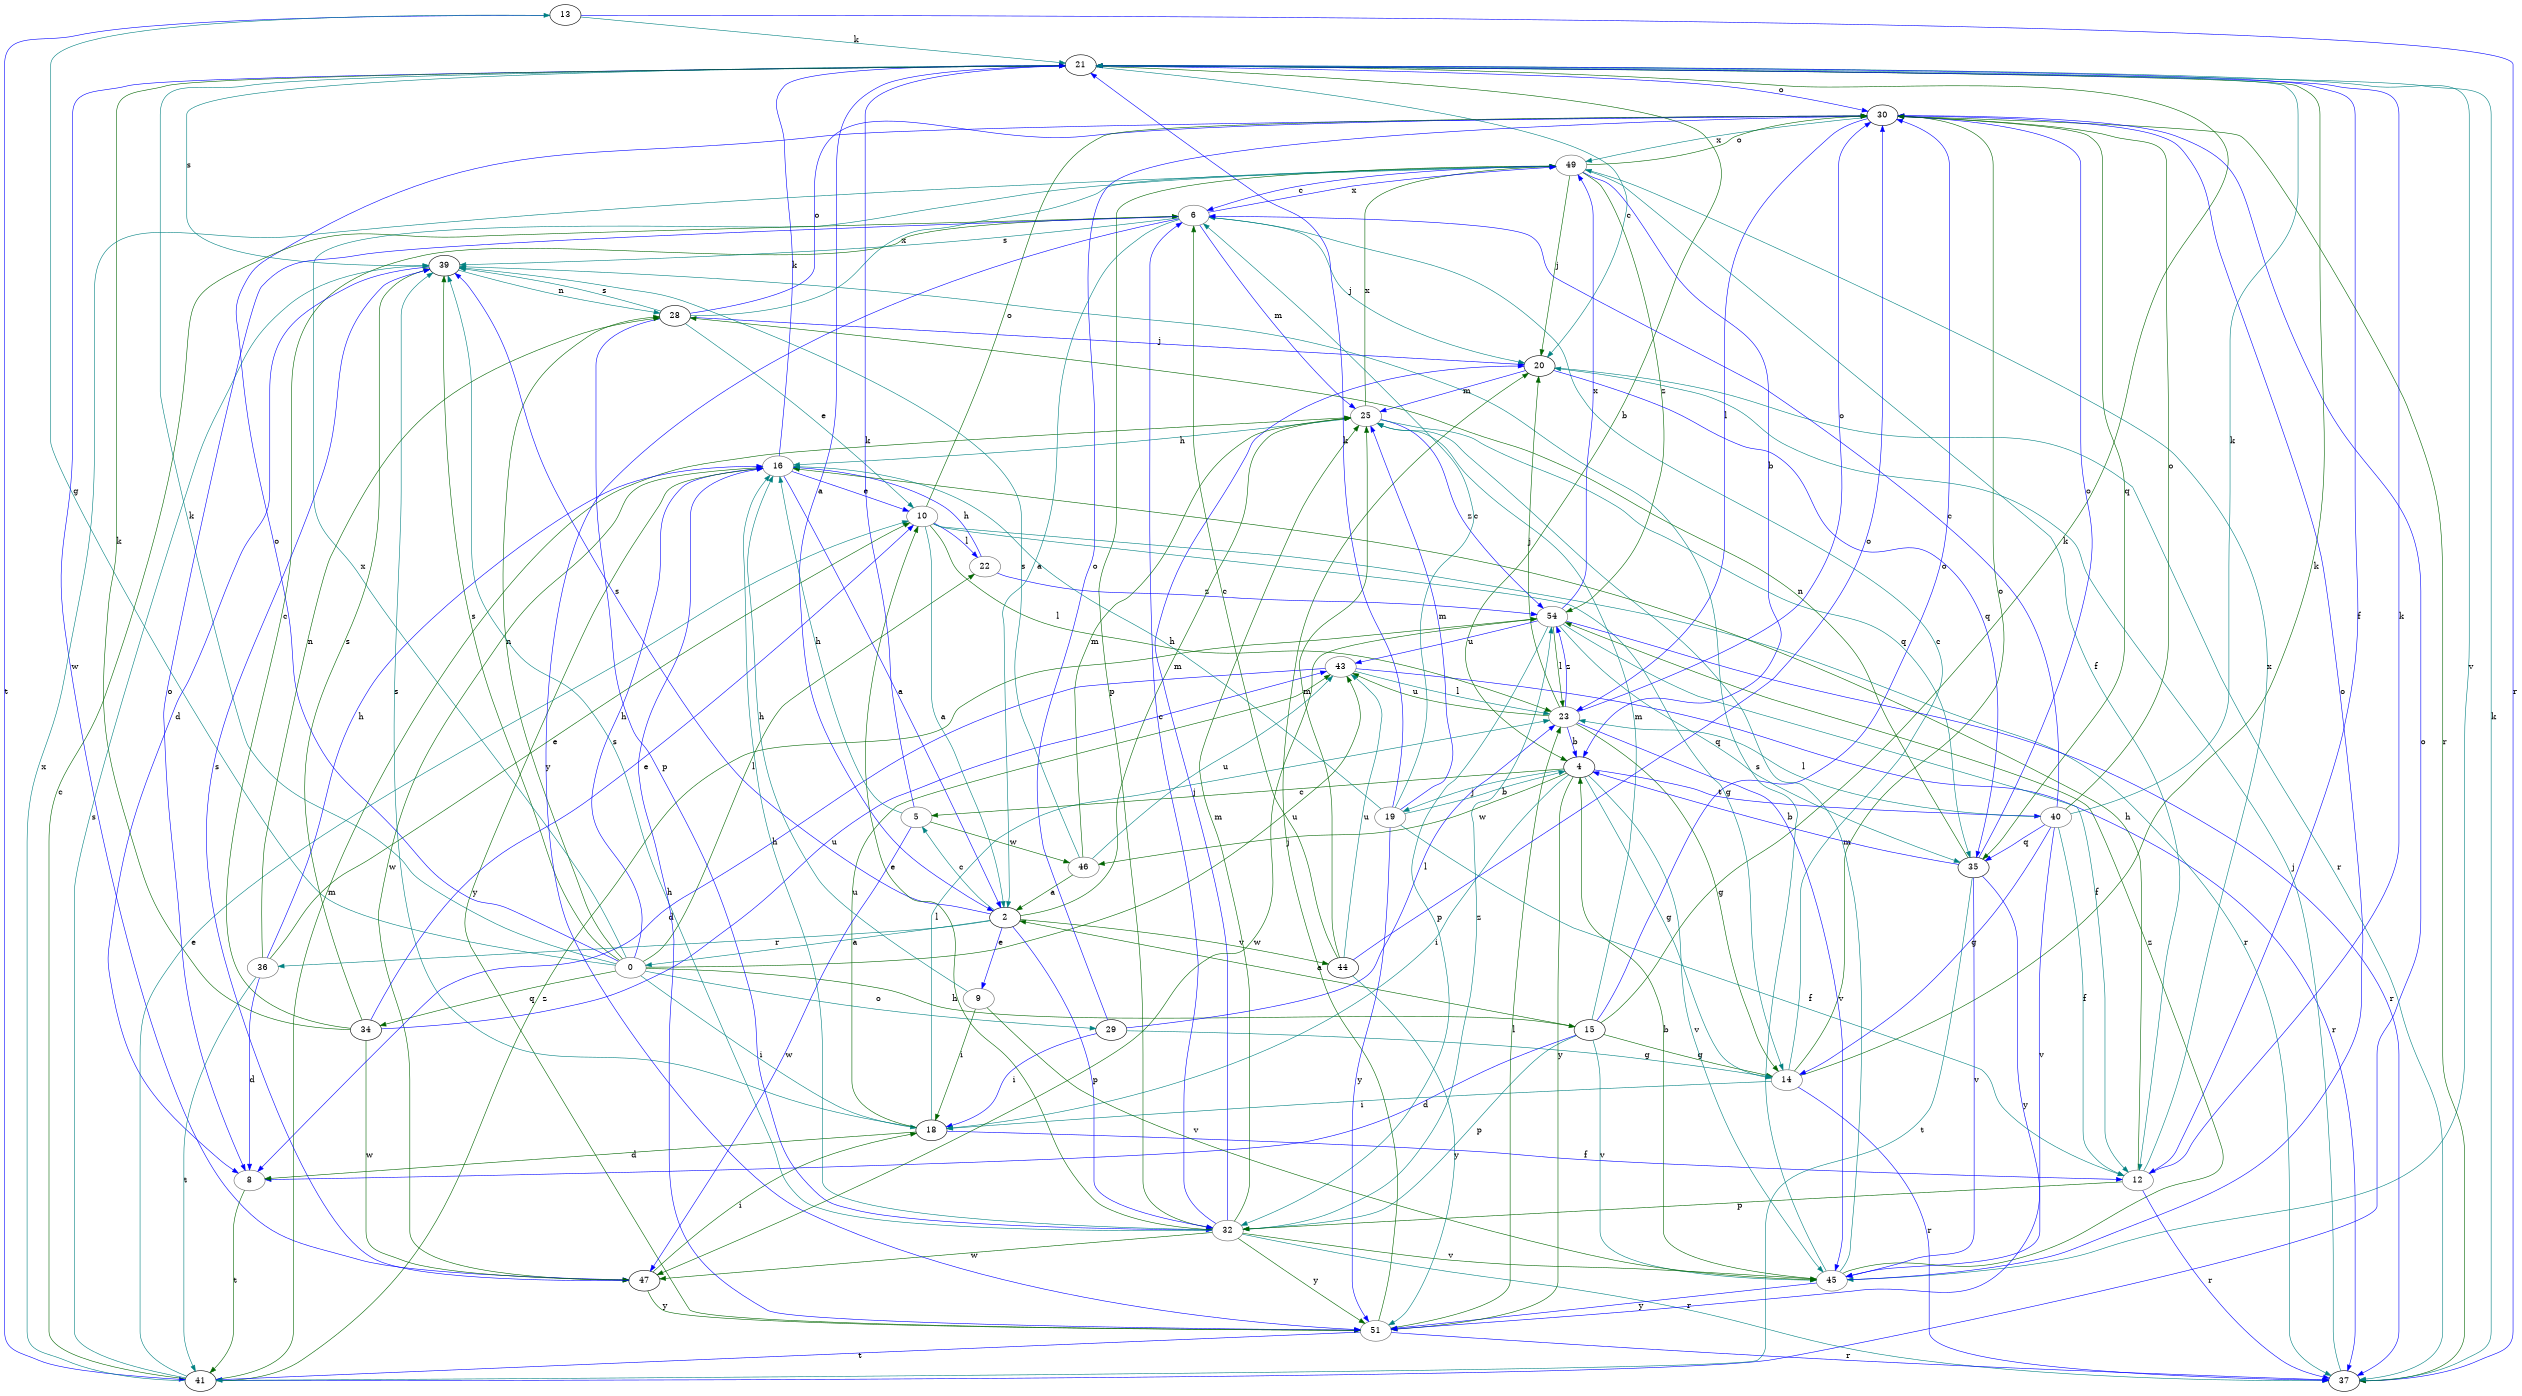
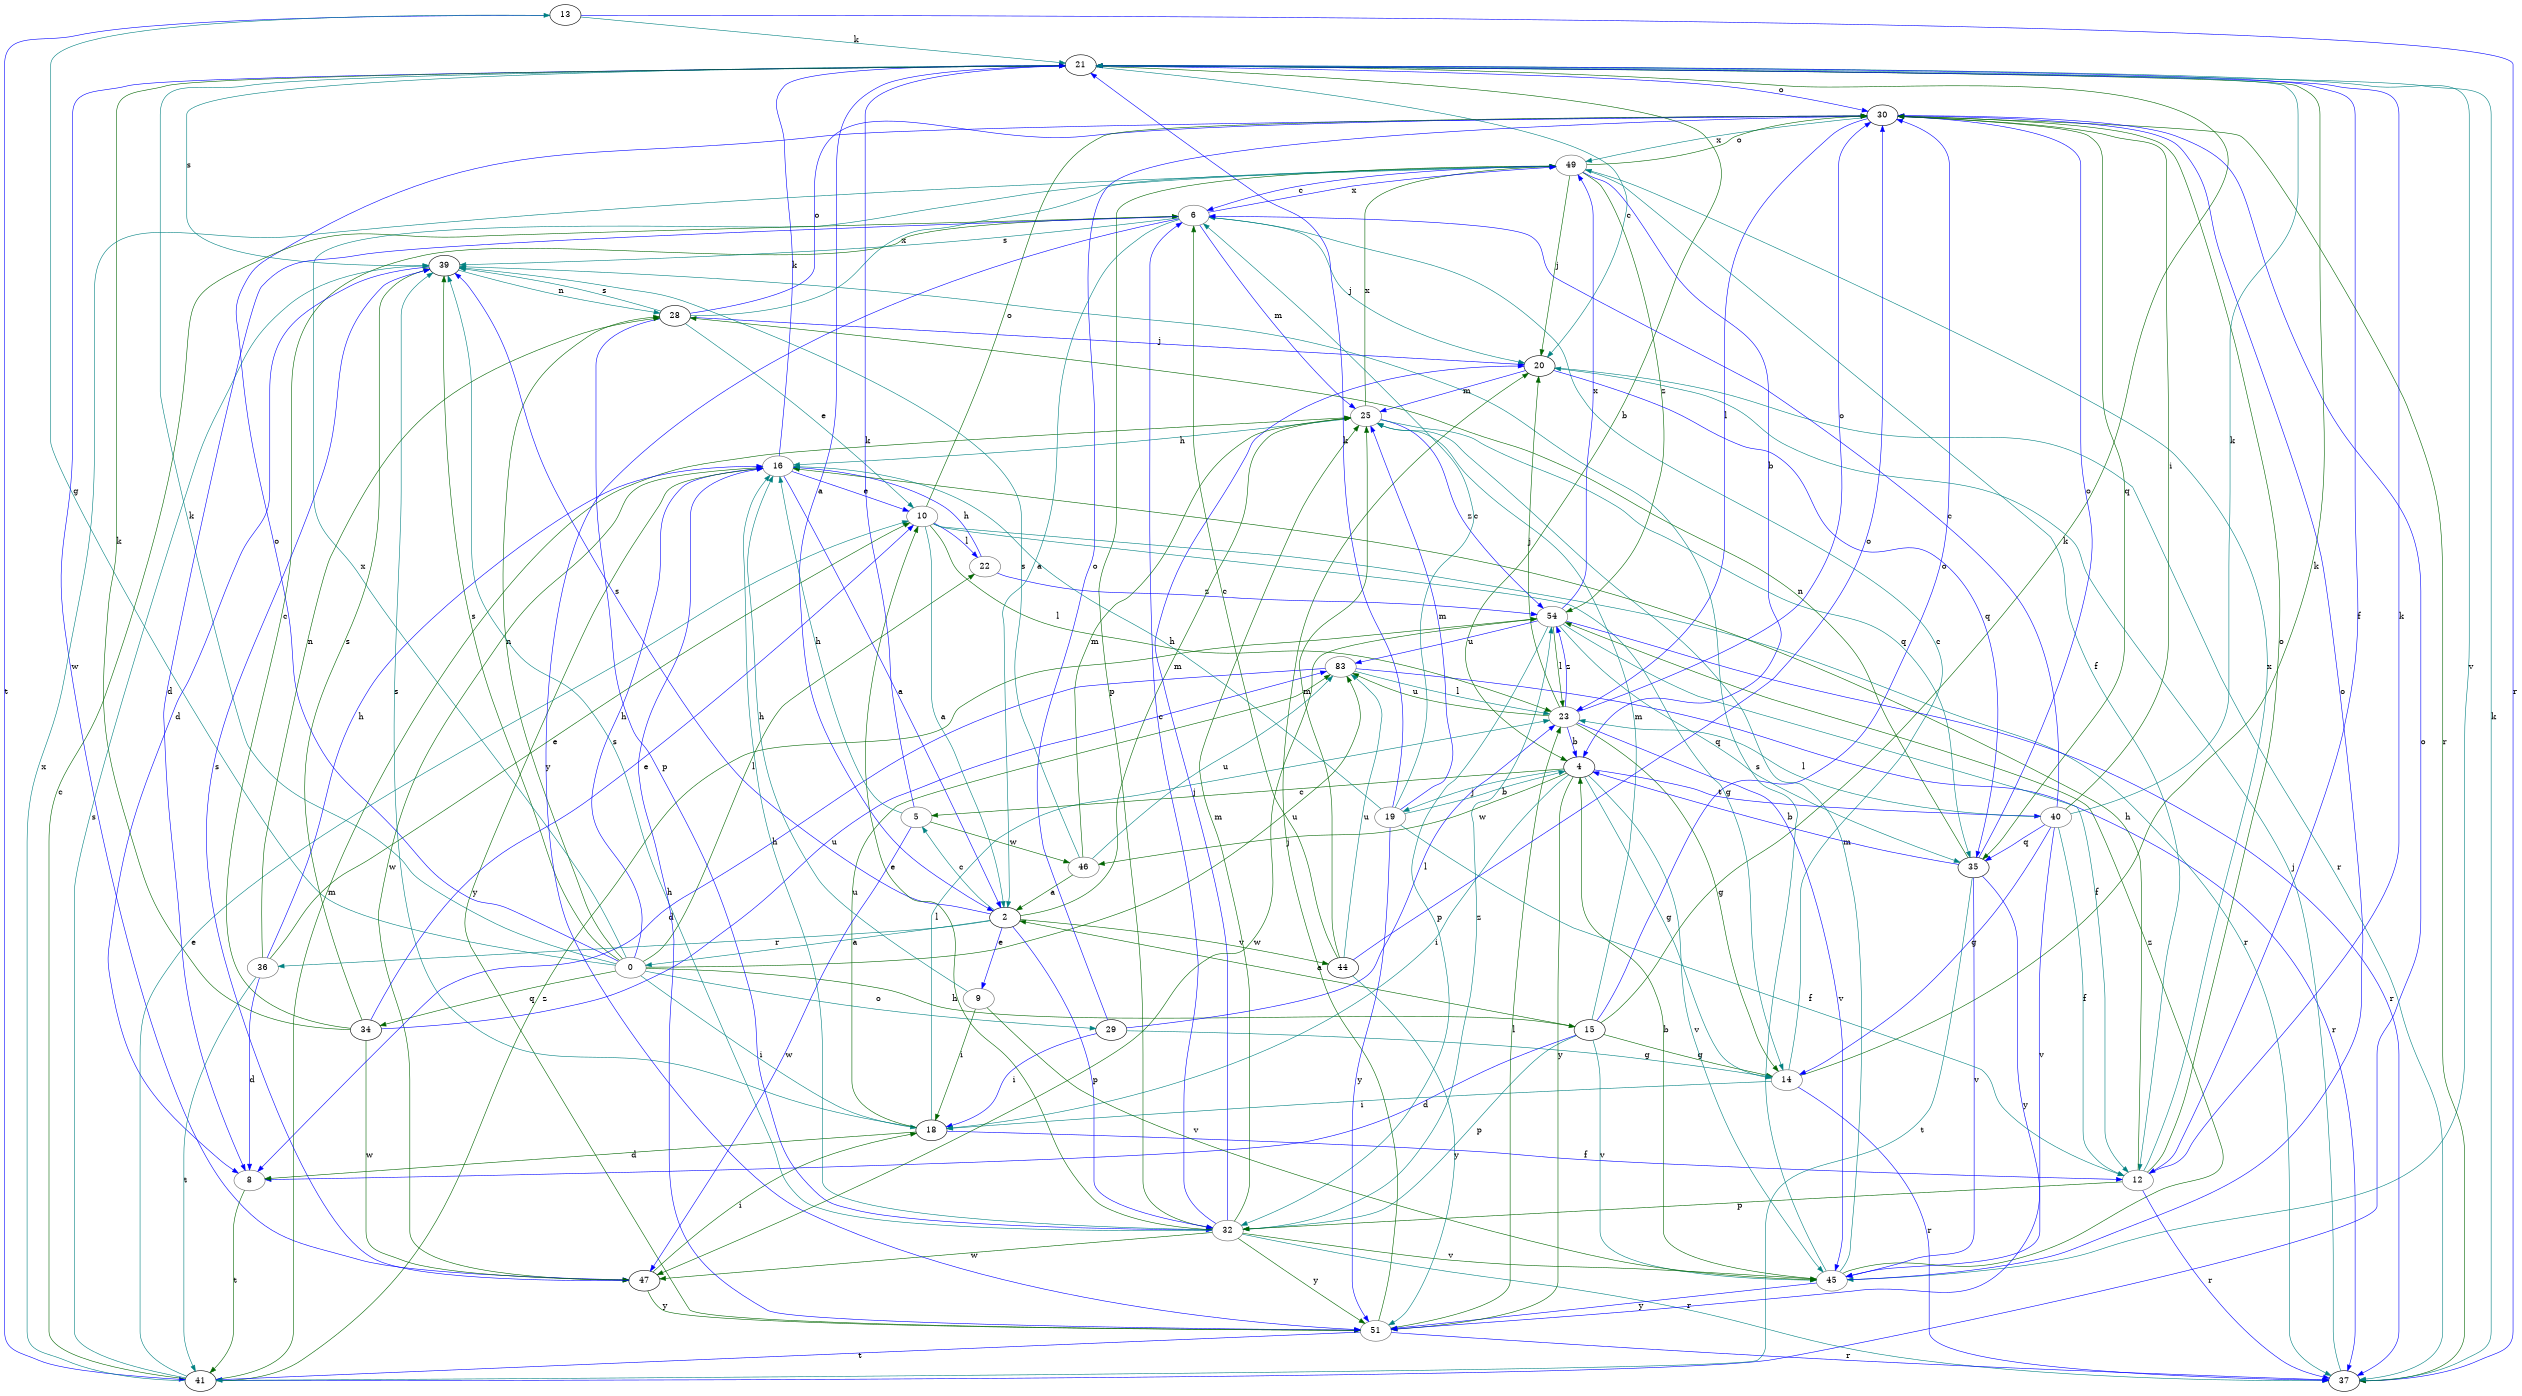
edge "40" -> "30": label "o" -> "i"
edge "14" -> "30": now "12" -> "30"
node "43": label "43" -> "83"
edge "6" -> "8": label "o" -> "d"
